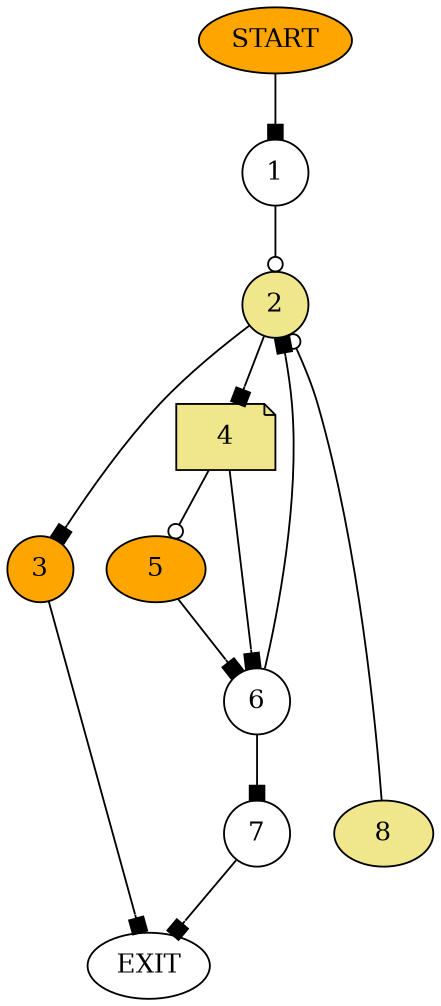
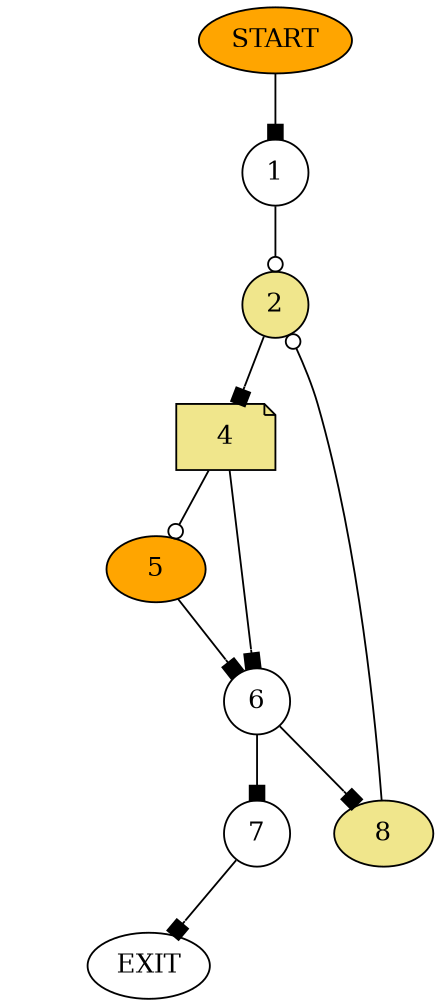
edge "6" -> "2": now "6" -> "8"
node "3": removed
